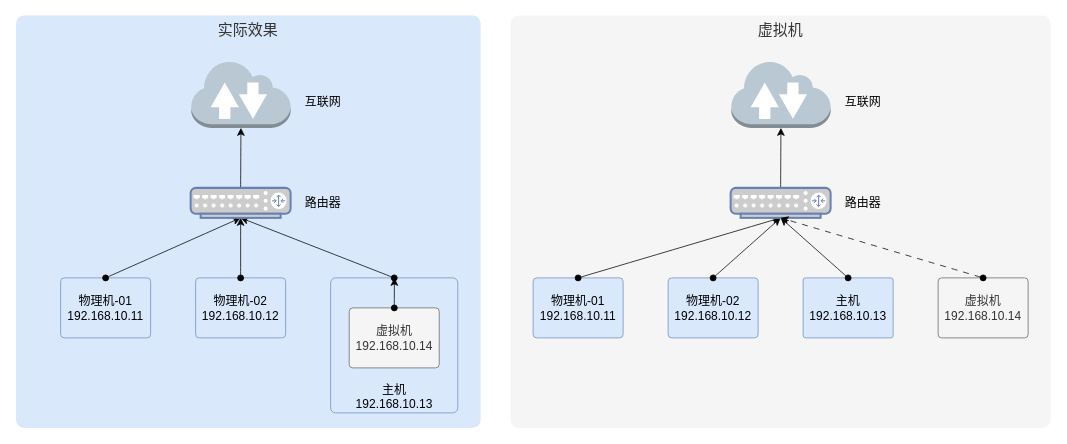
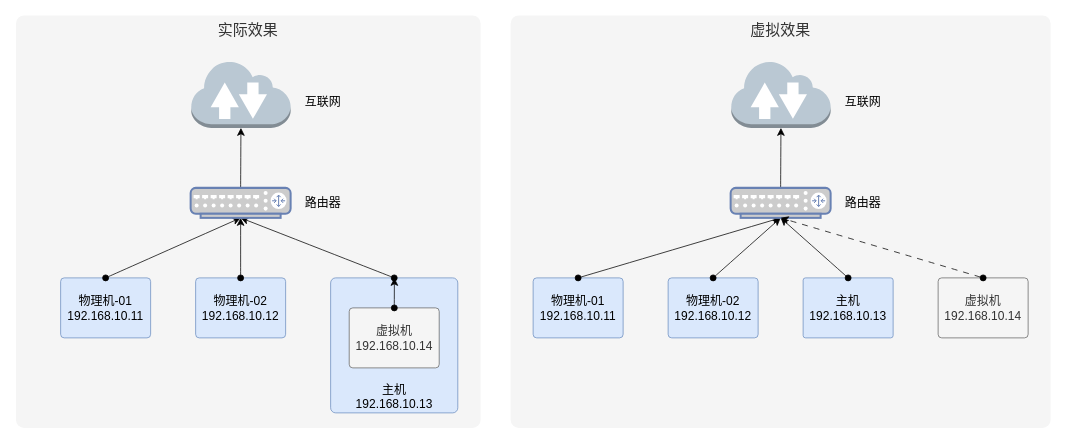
node "虚拟机": label "虚拟机" -> "虚拟效果"
node "实际效果": fillcolor #dae8fc -> #f5f5f5
